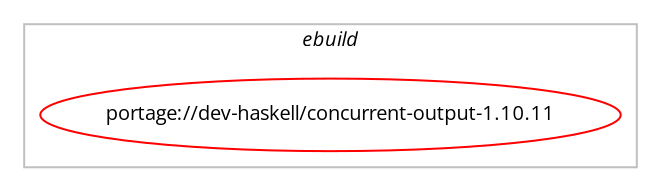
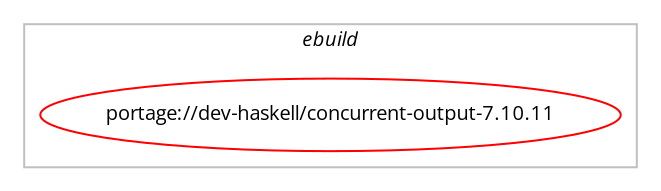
node "portage://dev-haskell/concurrent-output-1.10.11": label "portage://dev-haskell/concurrent-output-1.10.11" -> "portage://dev-haskell/concurrent-output-7.10.11"
